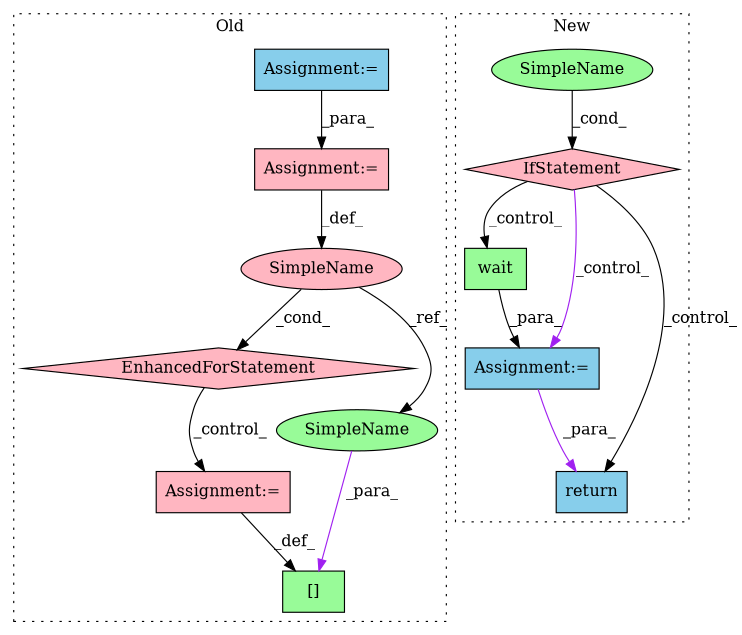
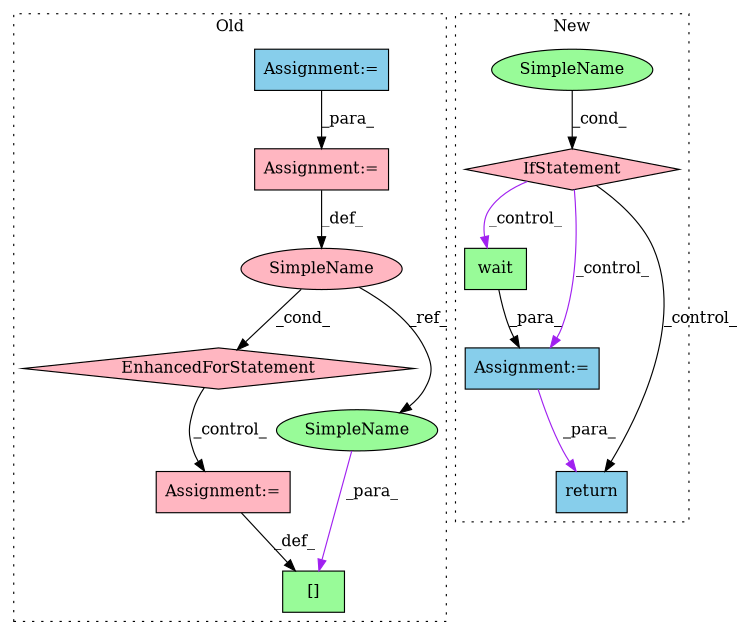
edge "IfStatement" -> "wait": color black -> purple
